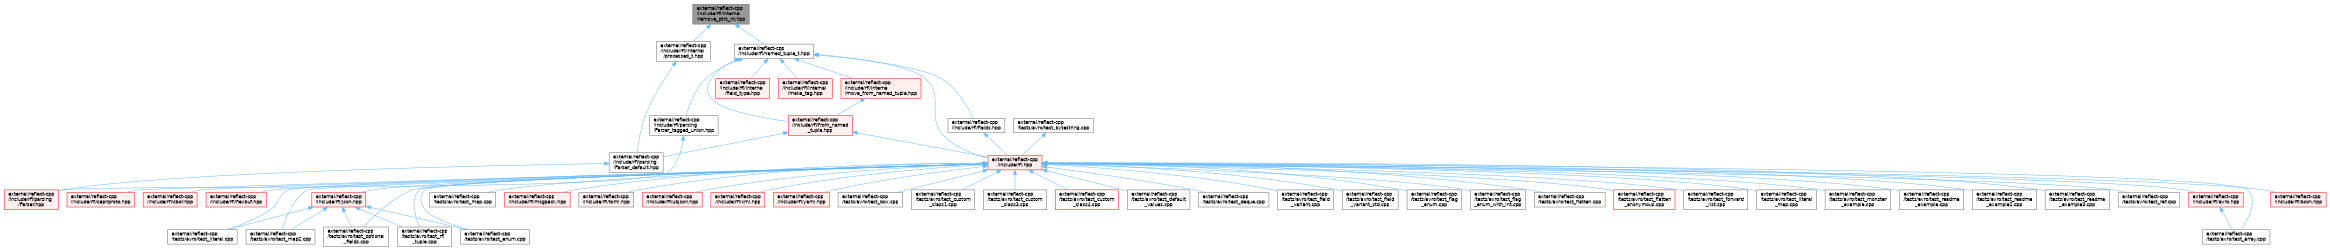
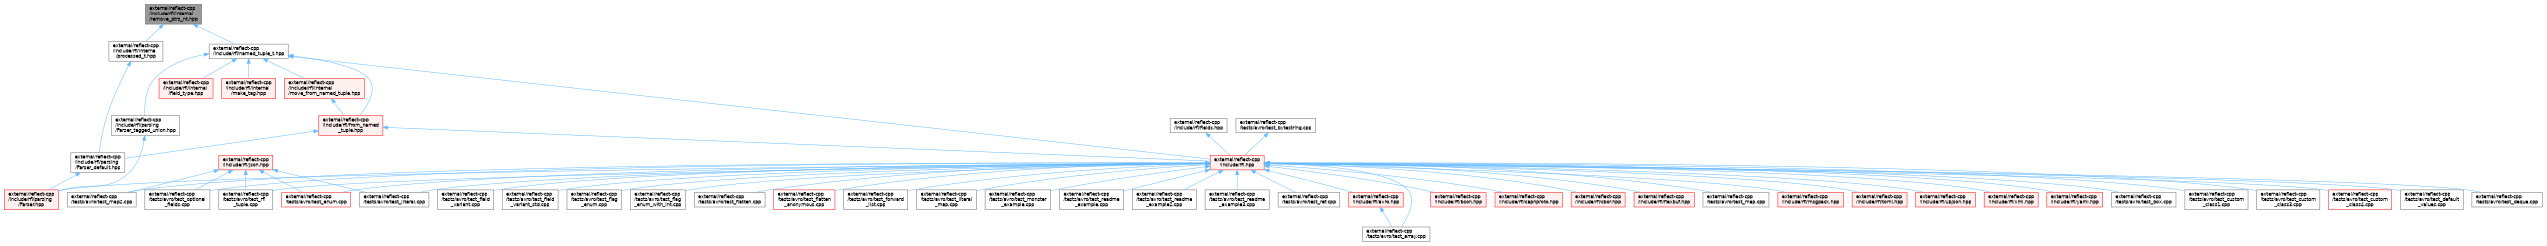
edge "external/reflect-cpp /include/rfl/fields.hpp" -> "external/reflect-cpp /include/rfl/named_tuple_t.hpp": removed
edge "external/reflect-cpp /include/rfl/json.hpp" -> "external/reflect-cpp /include/rfl.hpp": now "external/reflect-cpp /include/rfl/parsing /Parser.hpp" -> "external/reflect-cpp /include/rfl.hpp"
node "external/reflect-cpp /include/rfl/toml.hpp": color grey40 -> red
node "external/reflect-cpp /tests/avro/test_enum.cpp": color grey40 -> red
